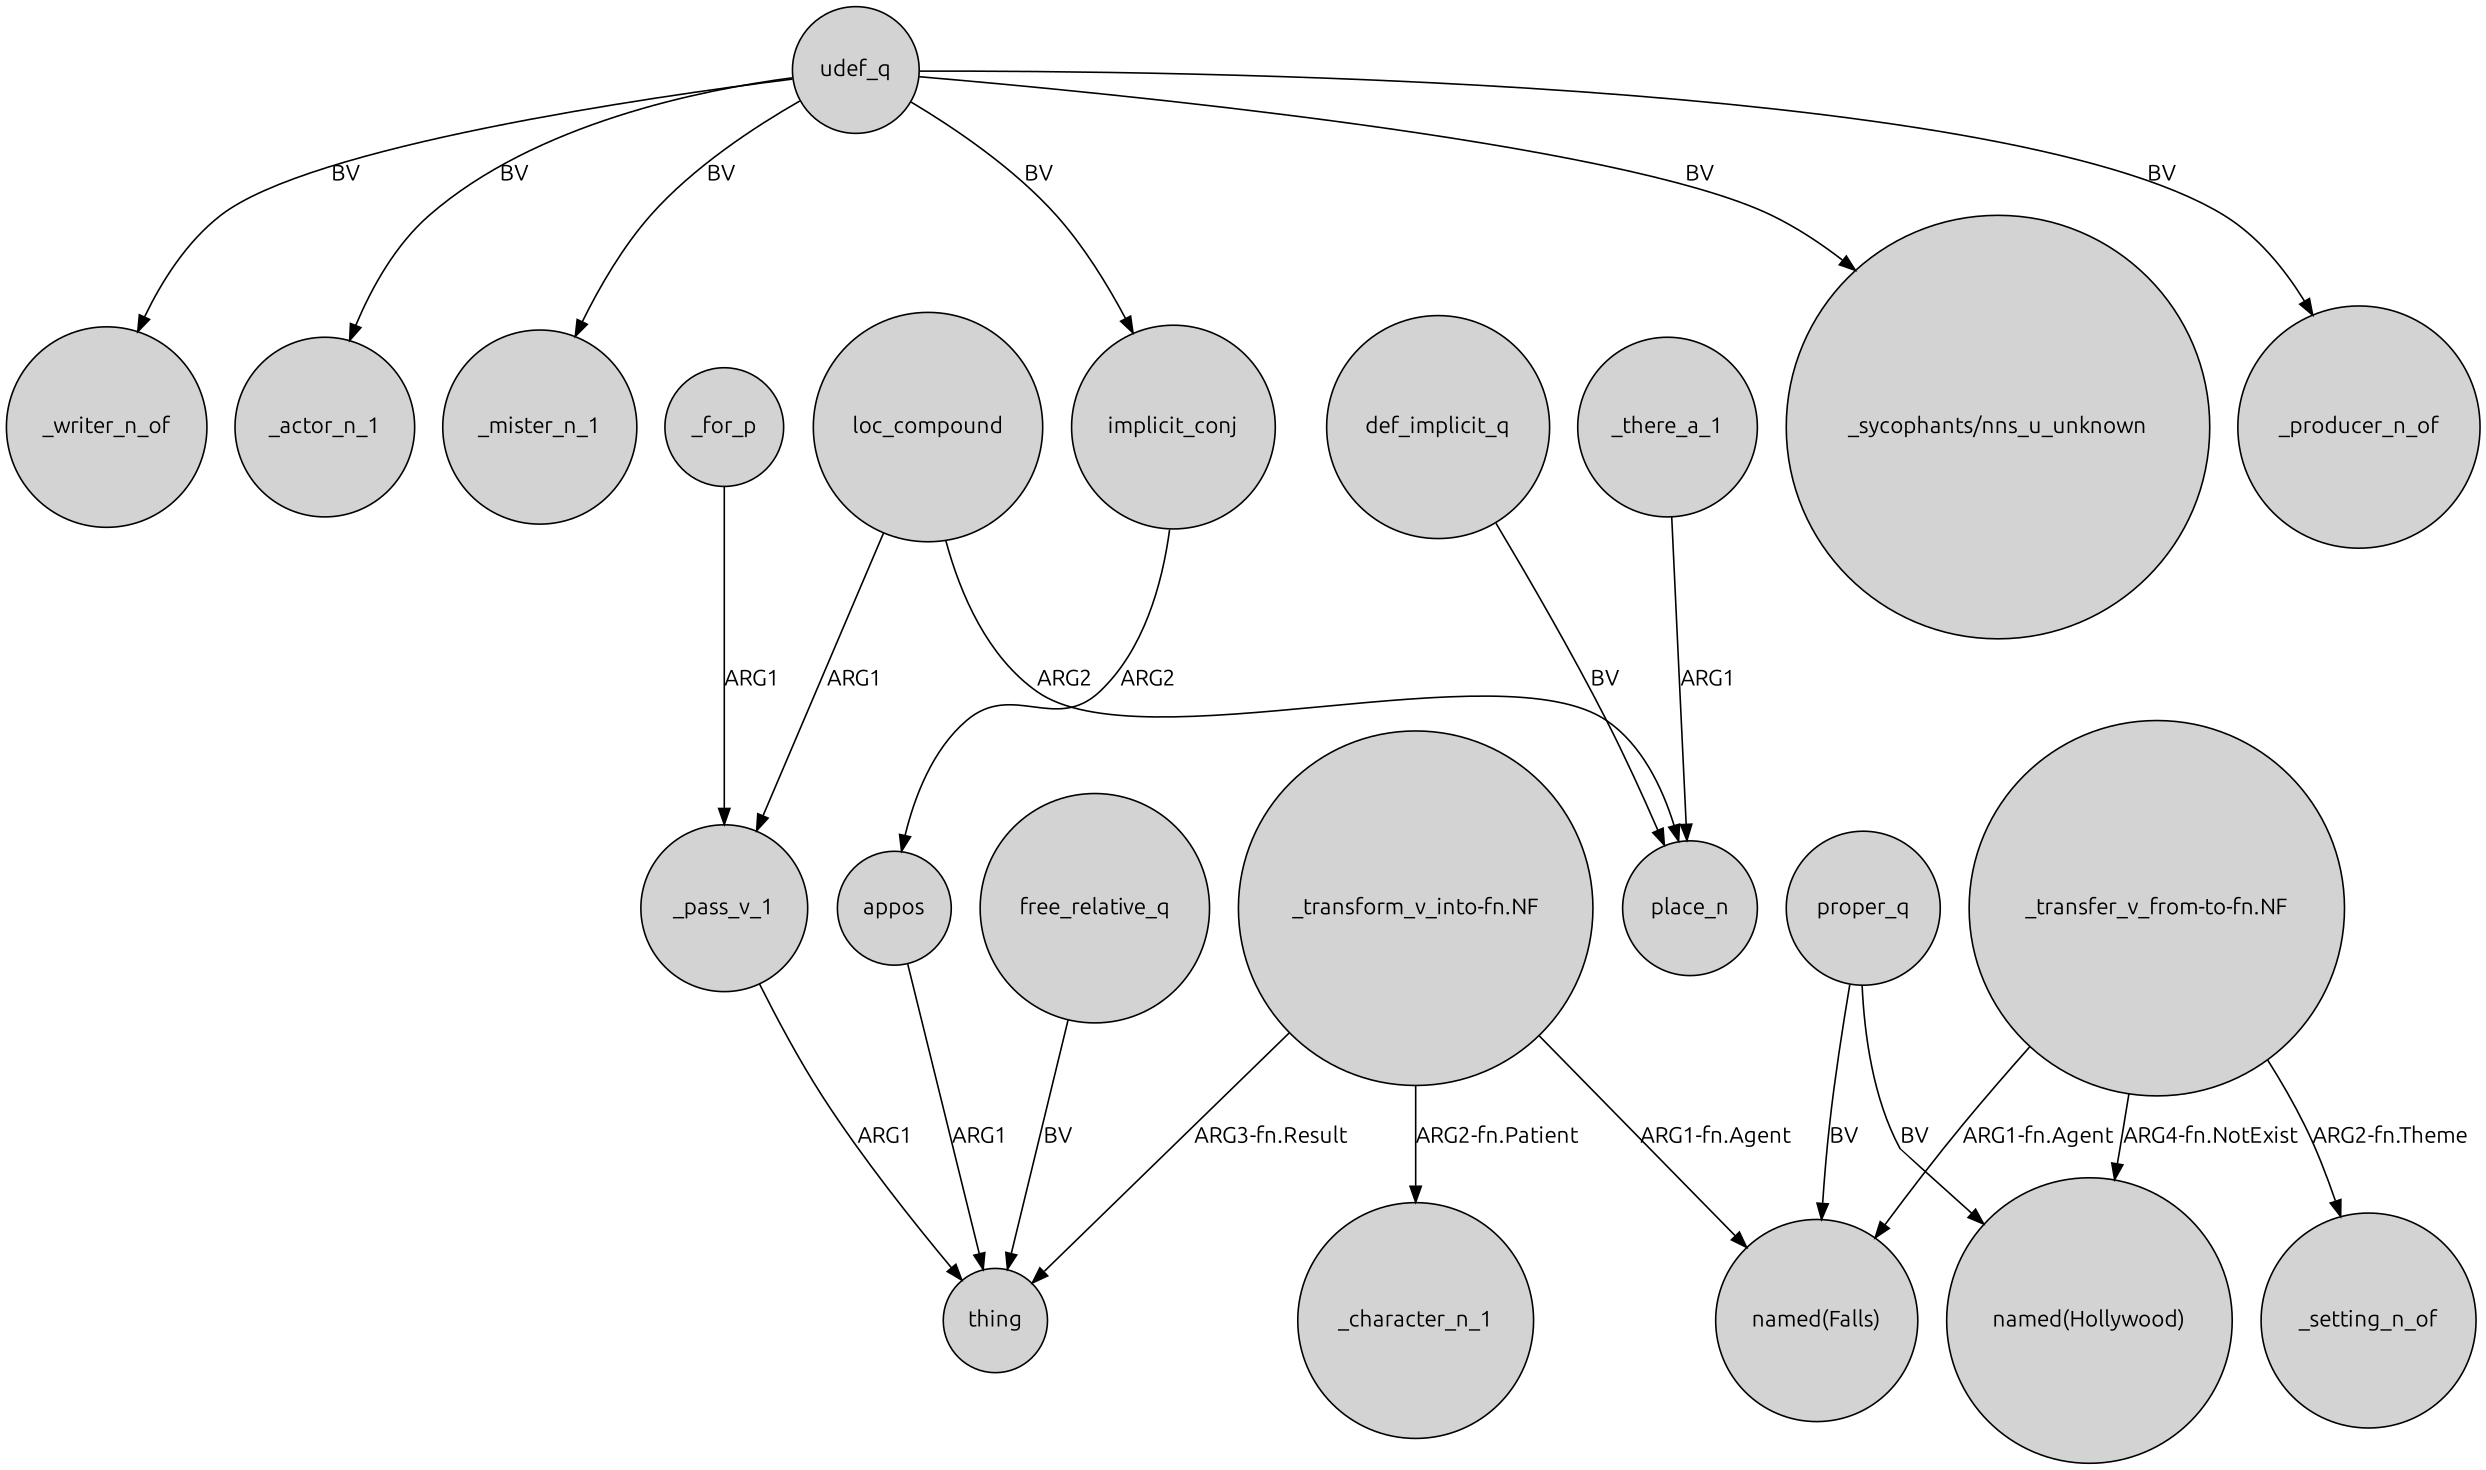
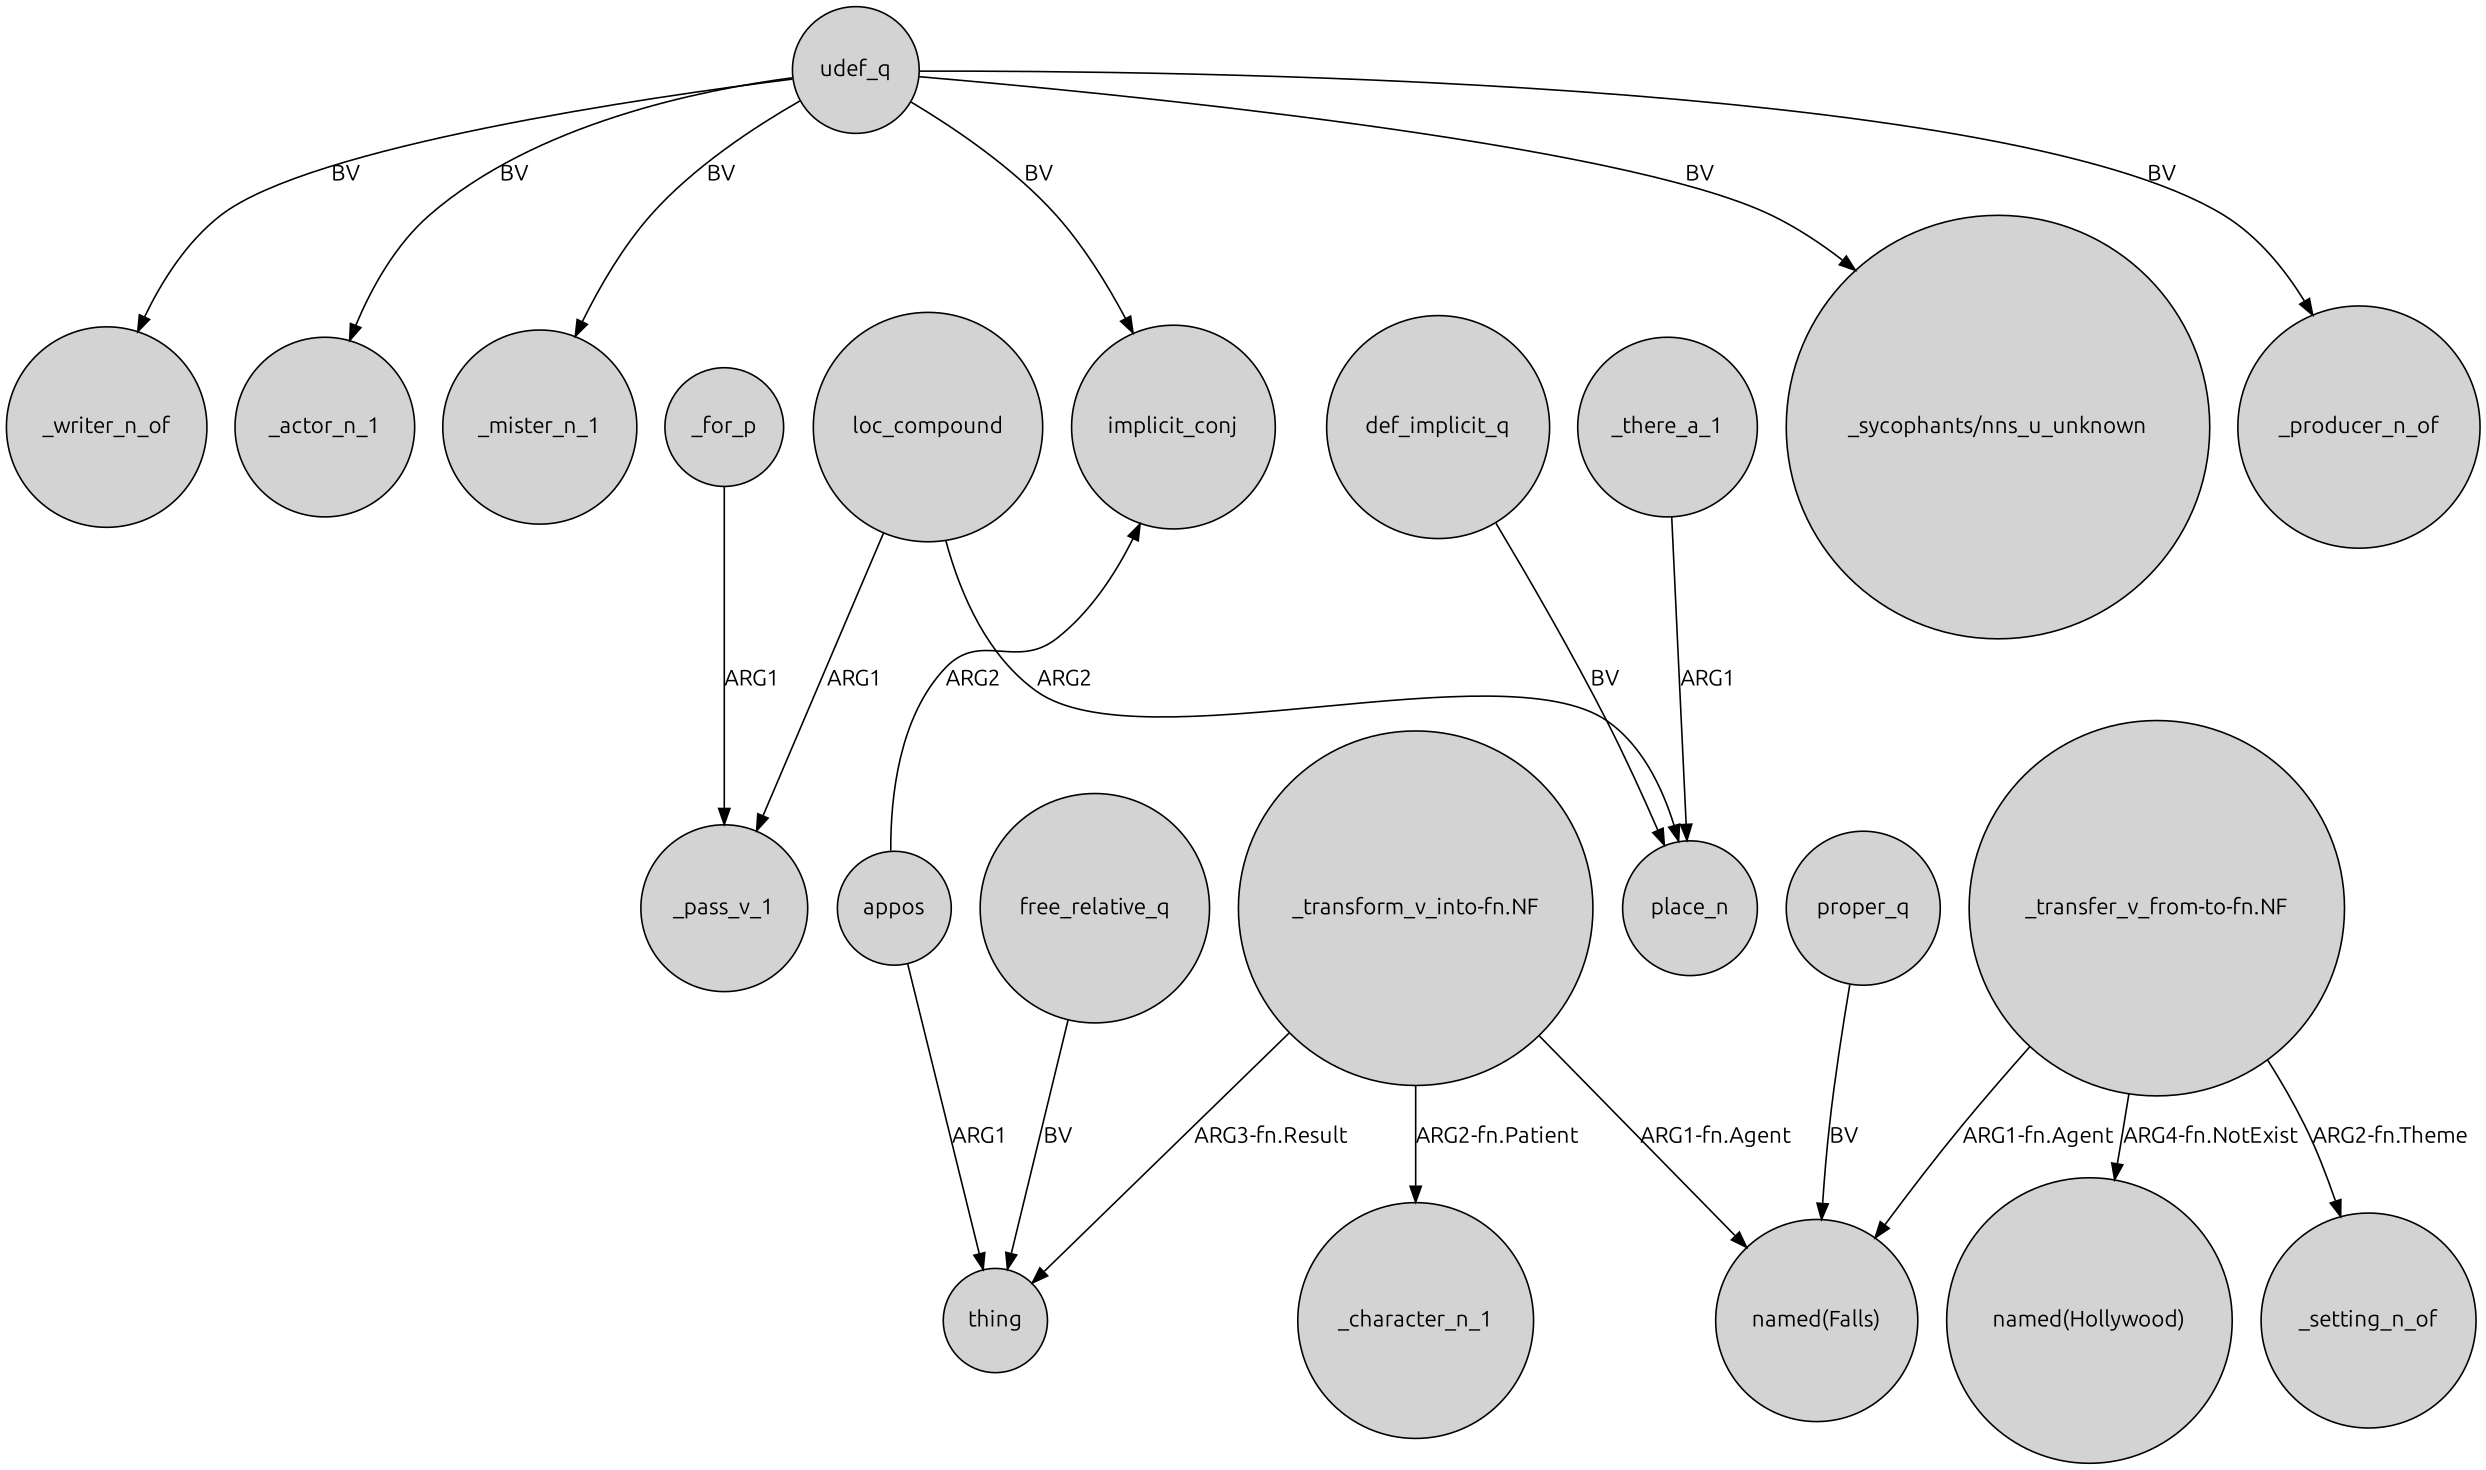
edge "implicit_conj" -> "appos": reversed
edge "proper_q" -> "named(Hollywood)": removed, label "BV"
edge "_pass_v_1" -> "thing": removed, label "ARG1"
